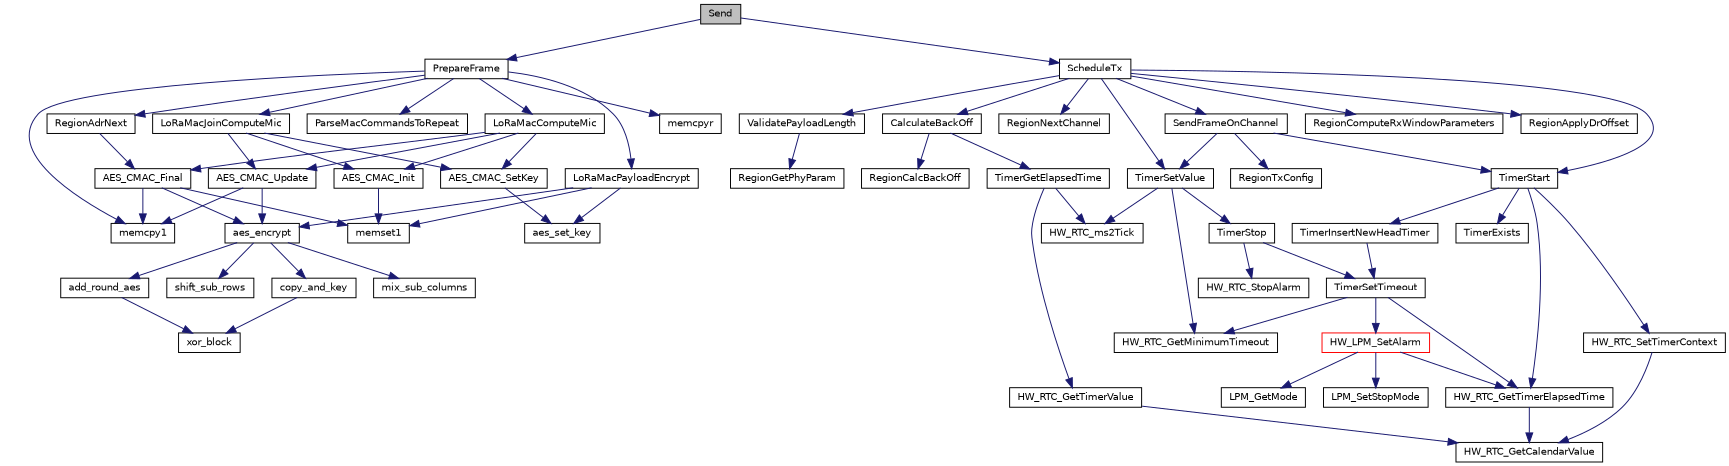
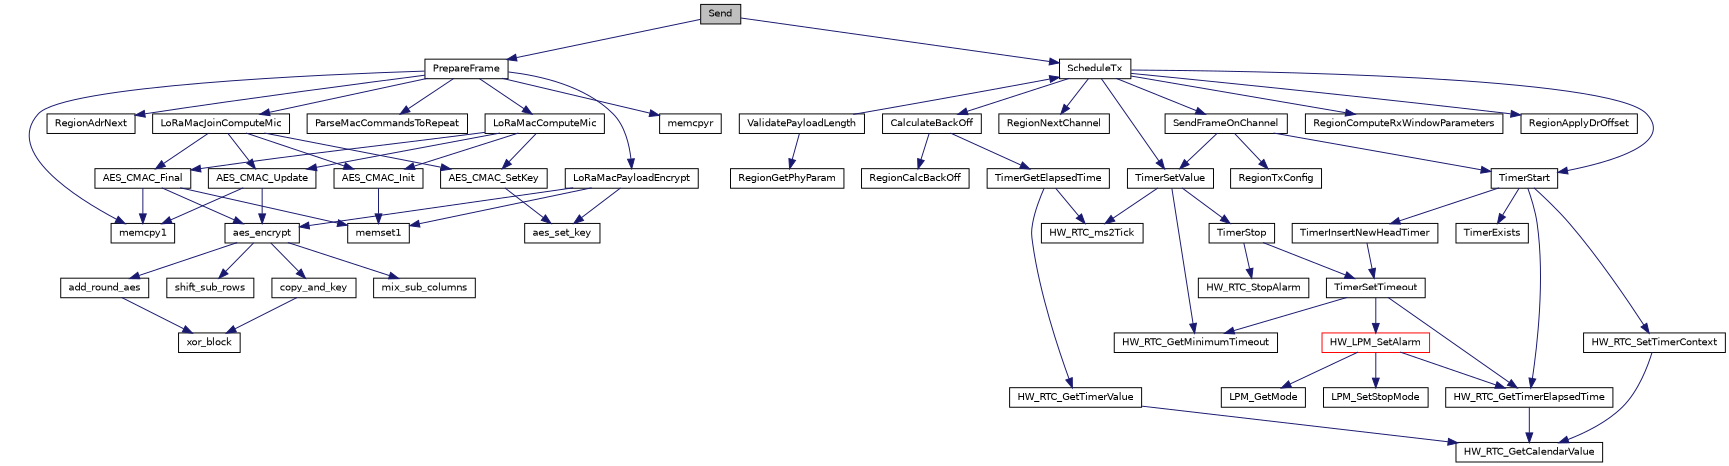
edge "ScheduleTx" -> "ValidatePayloadLength": reversed
edge "RegionAdrNext" -> "AES_CMAC_Final": now "LoRaMacJoinComputeMic" -> "AES_CMAC_Final"
